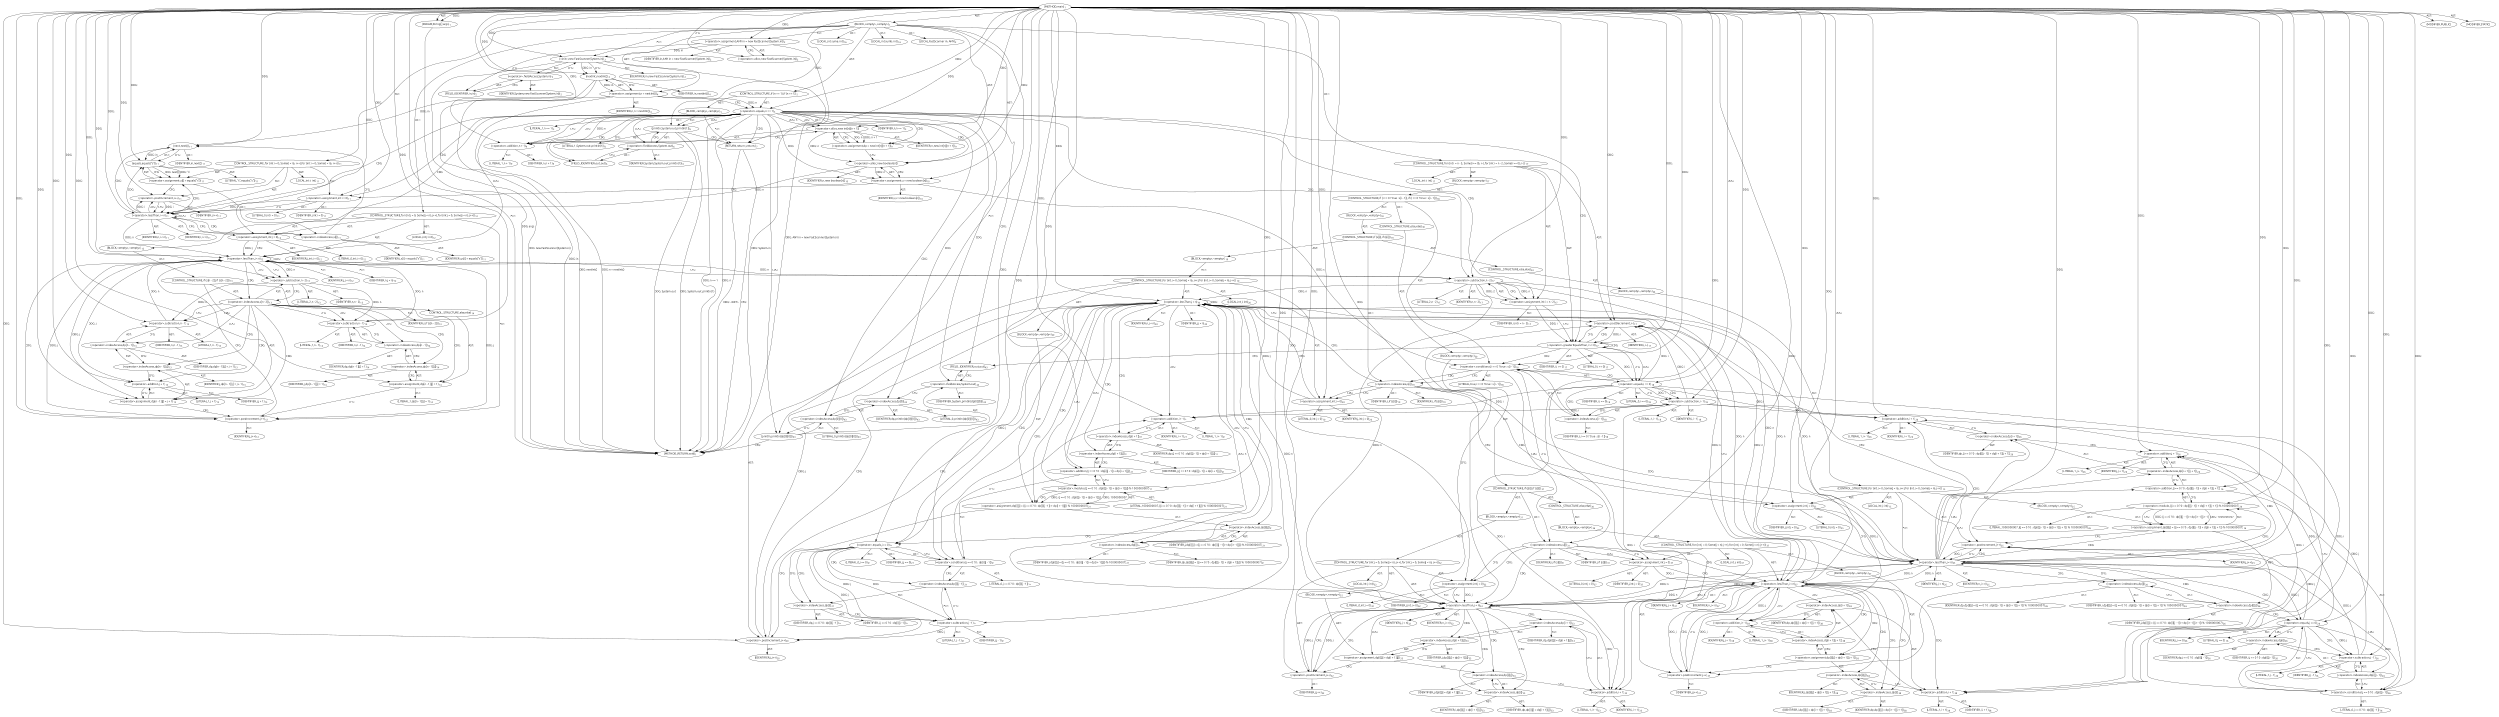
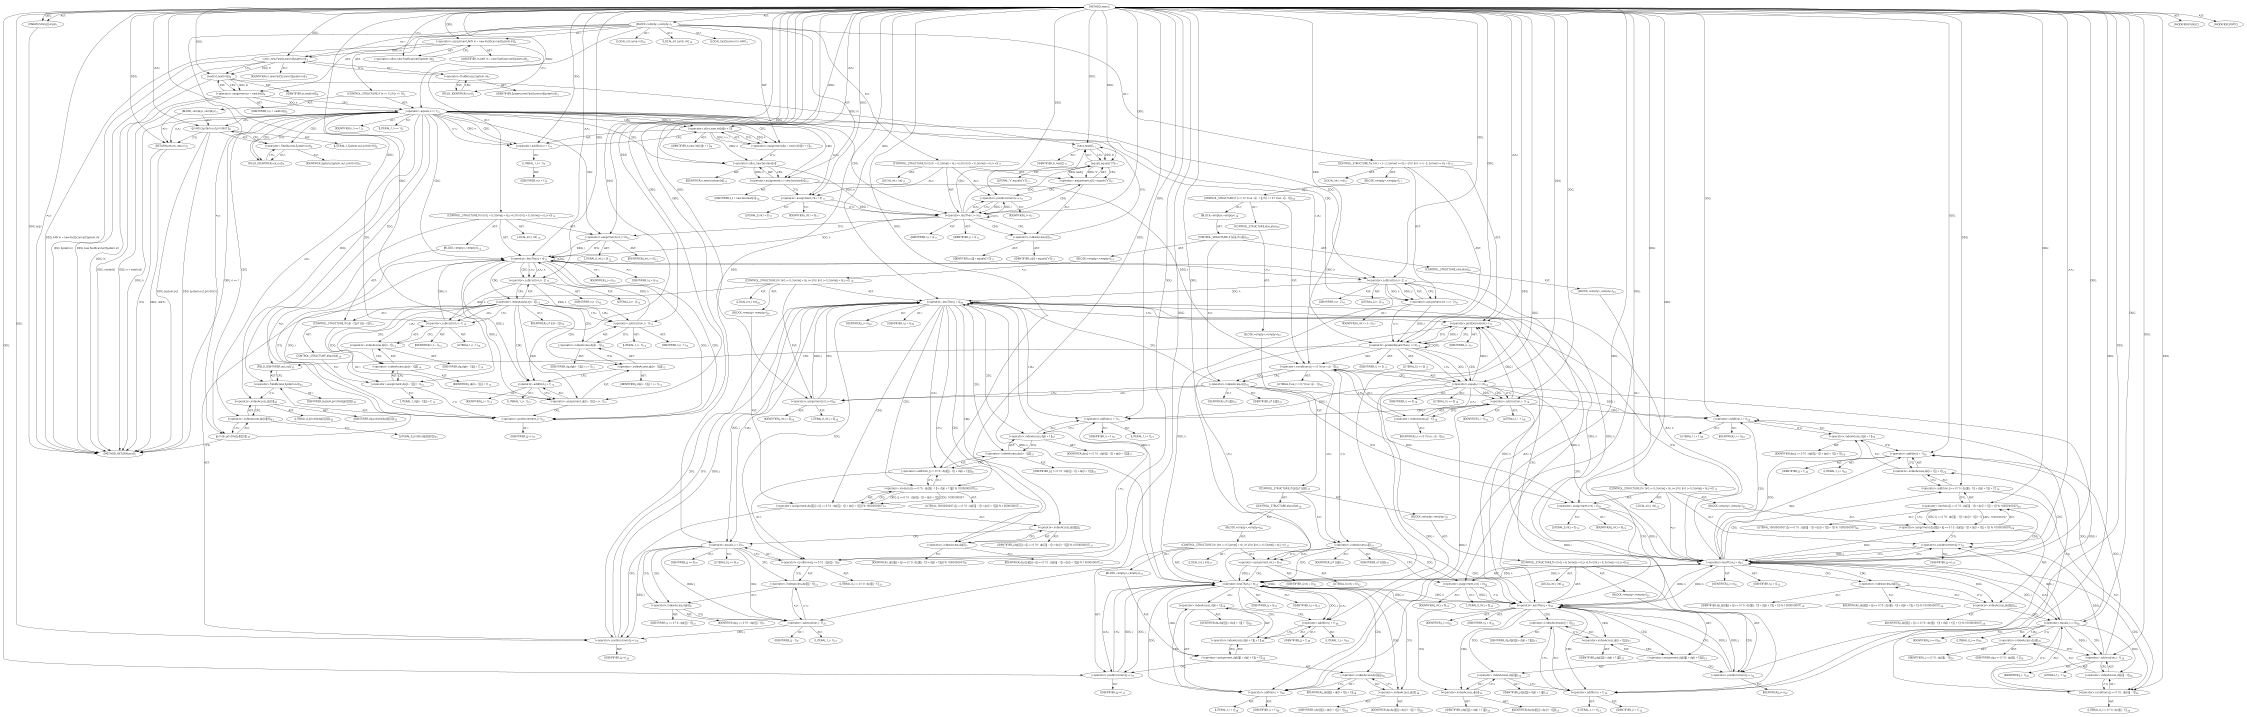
edge "(<operator>.addition,n + 1)" -> "(IDENTIFIER,n,n + 1)": now "(LITERAL,1,n + 1)" -> "(IDENTIFIER,n,n + 1)"
edge "(CONTROL_STRUCTURE,if (s[n - 2]),if (s[n - 2]))" -> "(<operator>.indexAccess,s[n - 2])": reversed
